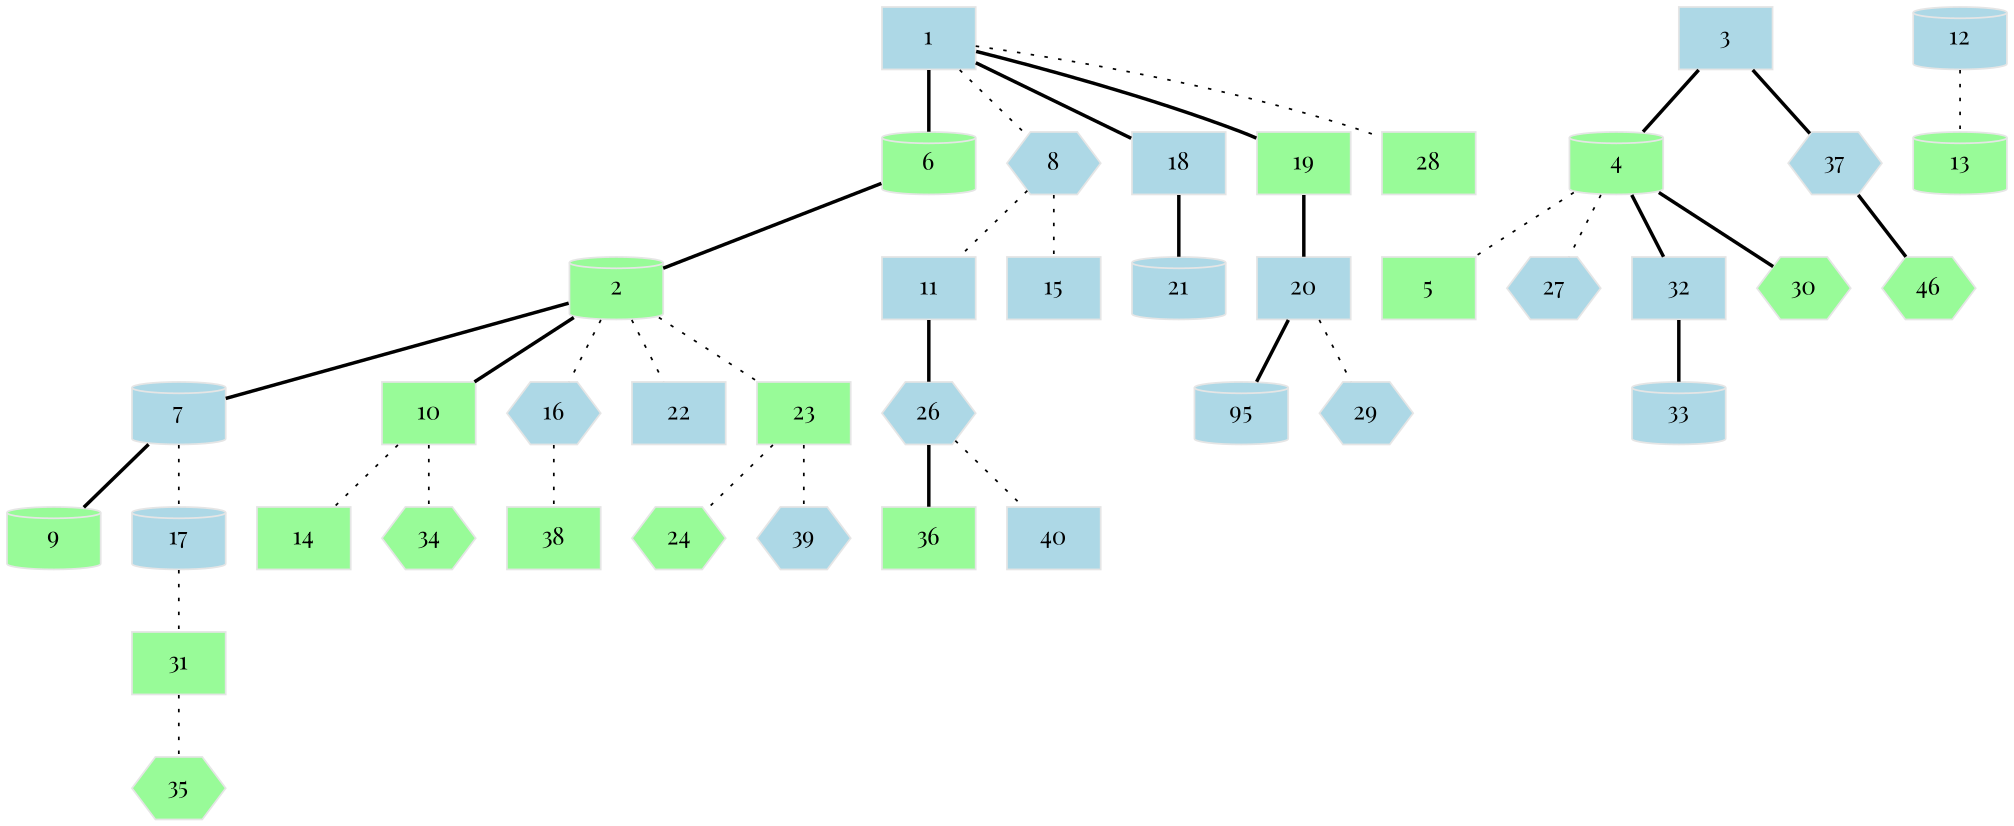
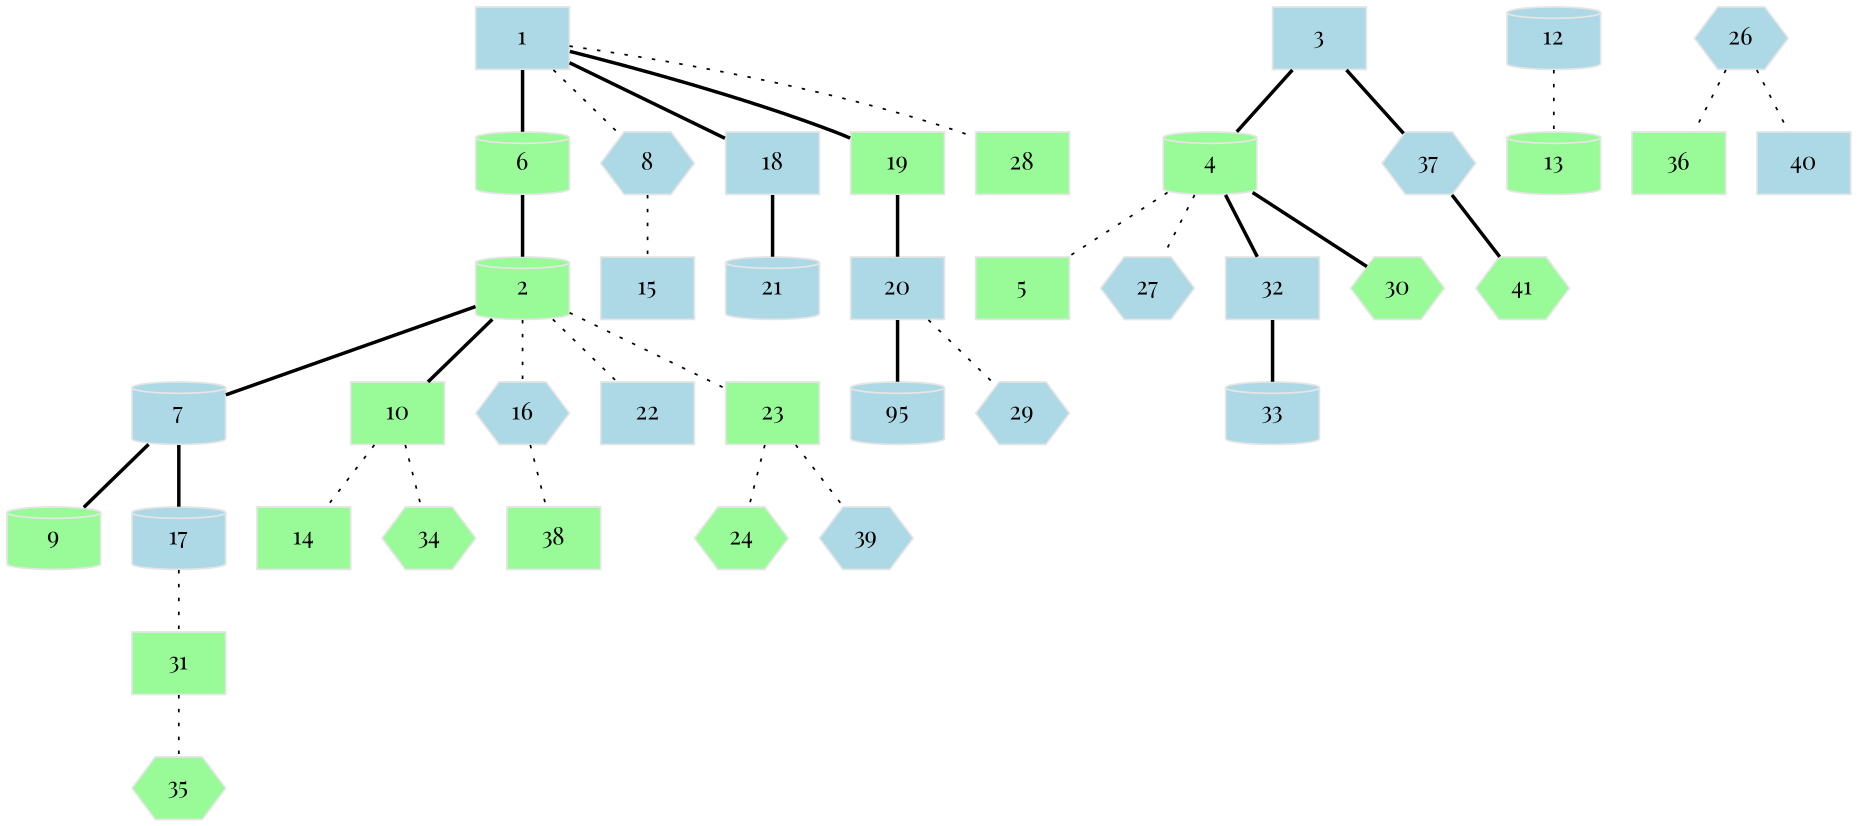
node "11": removed
node "46": label "46" -> "41"
edge "7" -- "17": style dotted -> bold
edge "26" -- "36": style bold -> dotted
